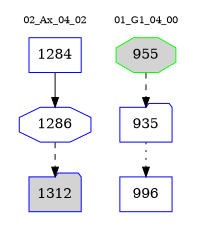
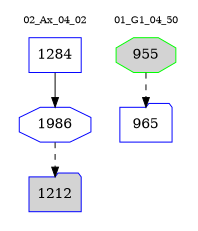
cluster "01_G1_04_00": label "01_G1_04_00" -> "01_G1_04_50"
node "1286": label "1286" -> "1986"
node "935": label "935" -> "965"
node "1312": label "1312" -> "1212"
node "996": removed
